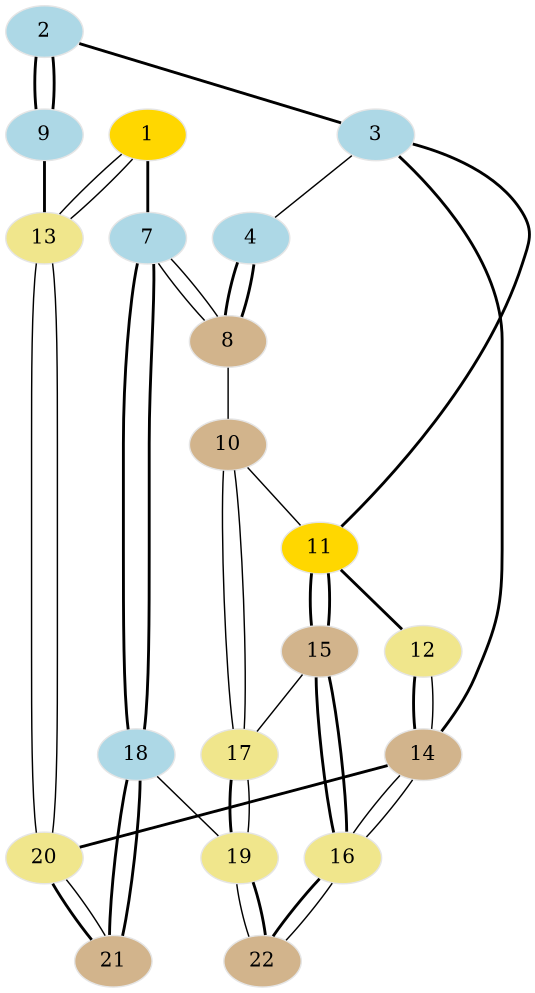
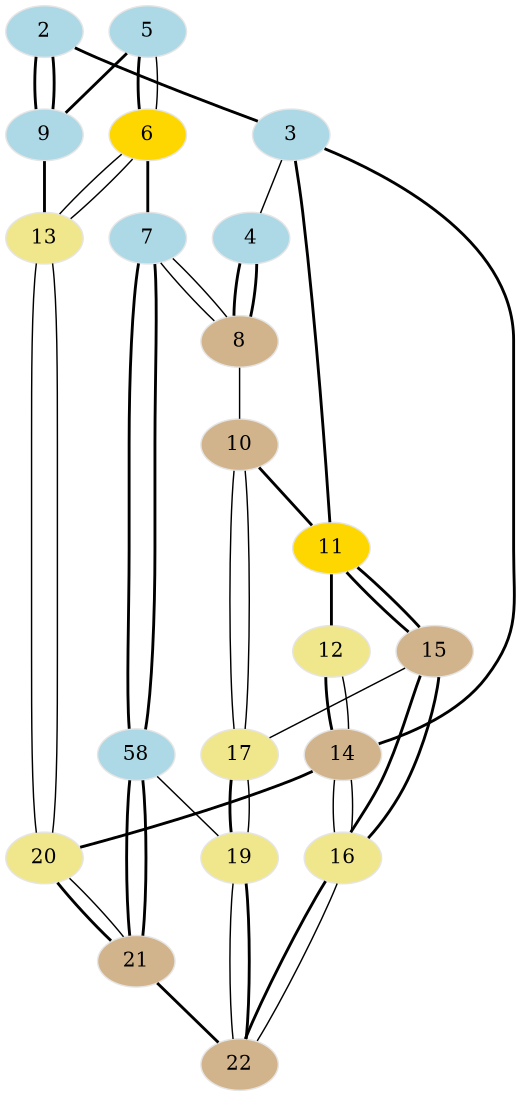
node "5": added
node "1": label "1" -> "6"
edge "10" -- "11": style solid -> bold
node "18": label "18" -> "58"
edge "21" -- "22": added
